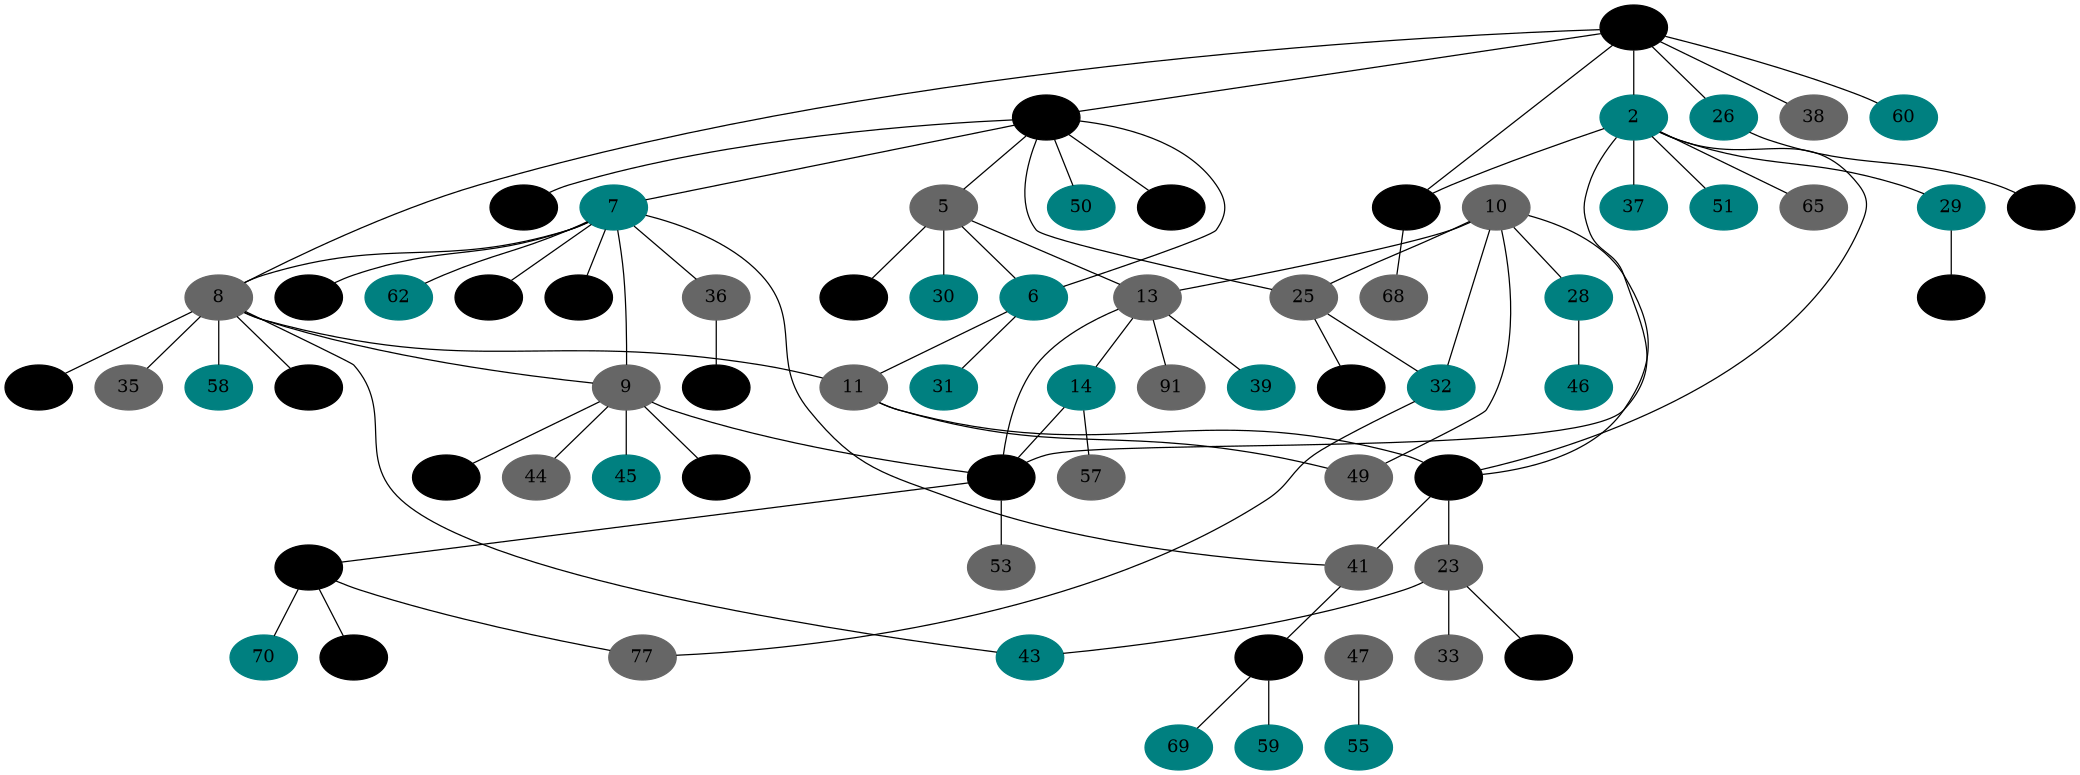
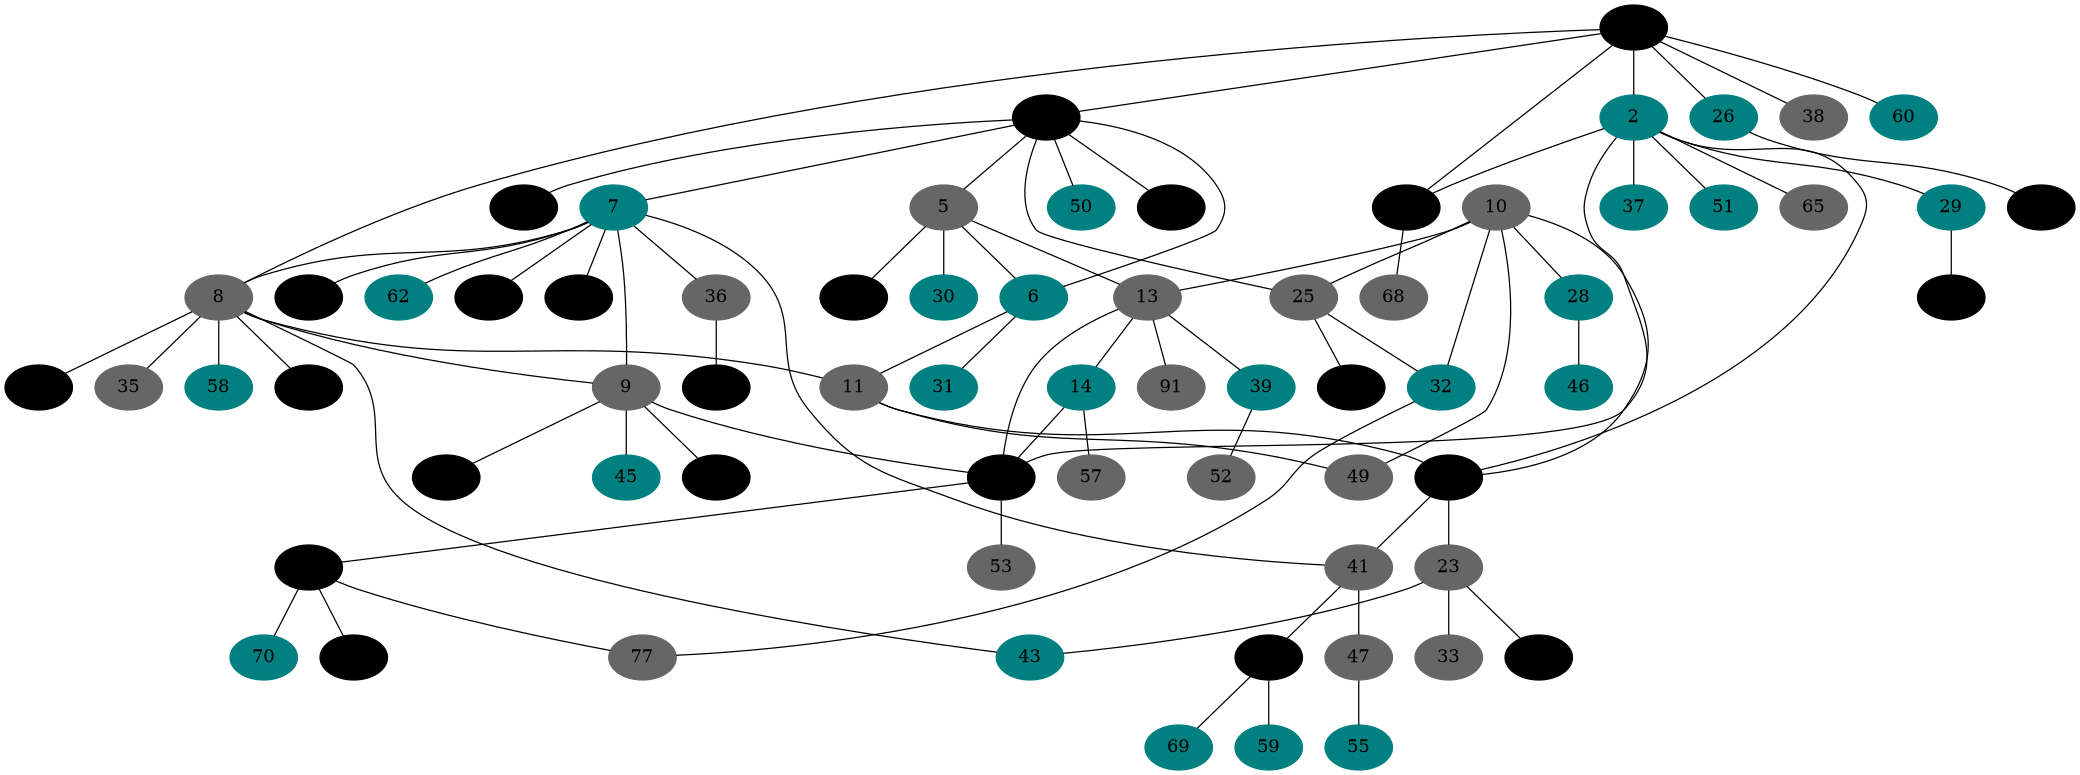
node "44": removed
node "52": added
edge "41" -- "47": added
